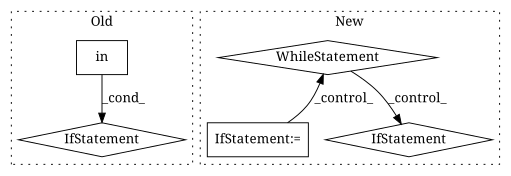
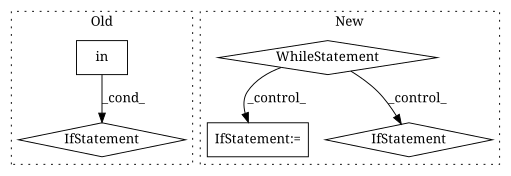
edge "IfStatement:=" -> "WhileStatement": reversed
